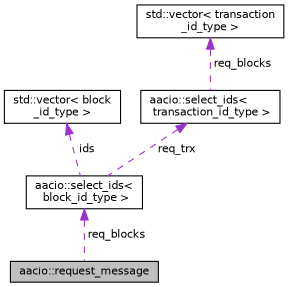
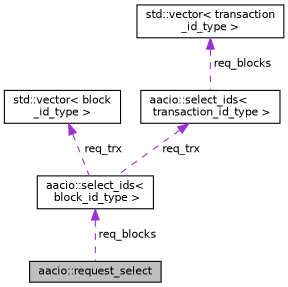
edge "aacio::select_ids< block_id_type >" -> "std::vector< block _id_type >": label " ids" -> " req_trx"
node "aacio::request_message": label "aacio::request_message" -> "aacio::request_select"
